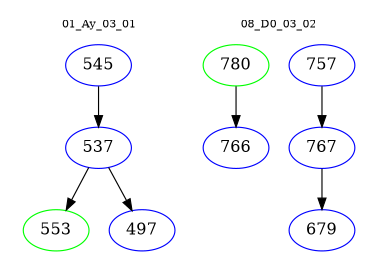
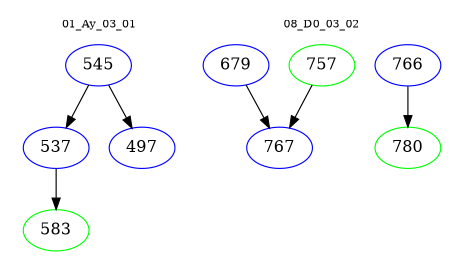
node "757": color blue -> green
edge "780" -> "766": reversed
edge "767" -> "679": reversed
edge "537" -> "497": now "545" -> "497"
node "553": label "553" -> "583"
